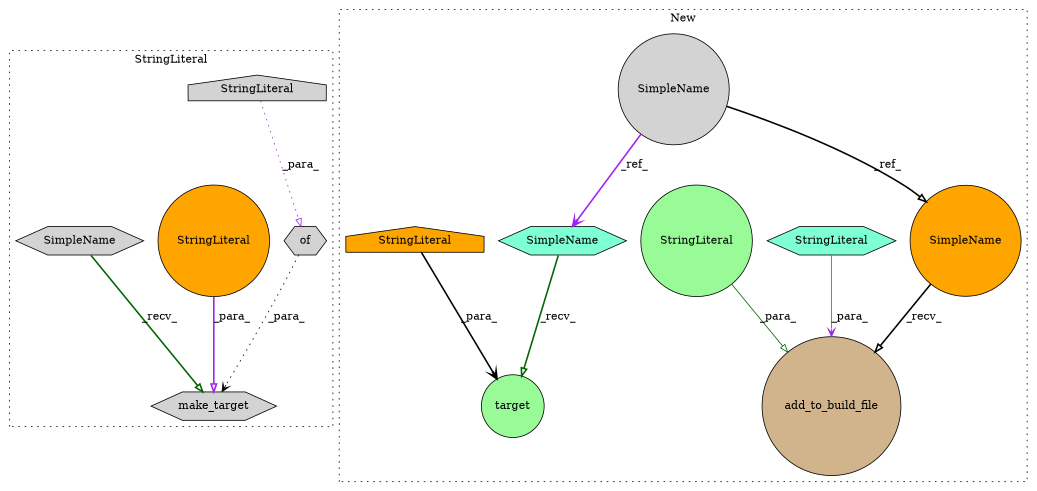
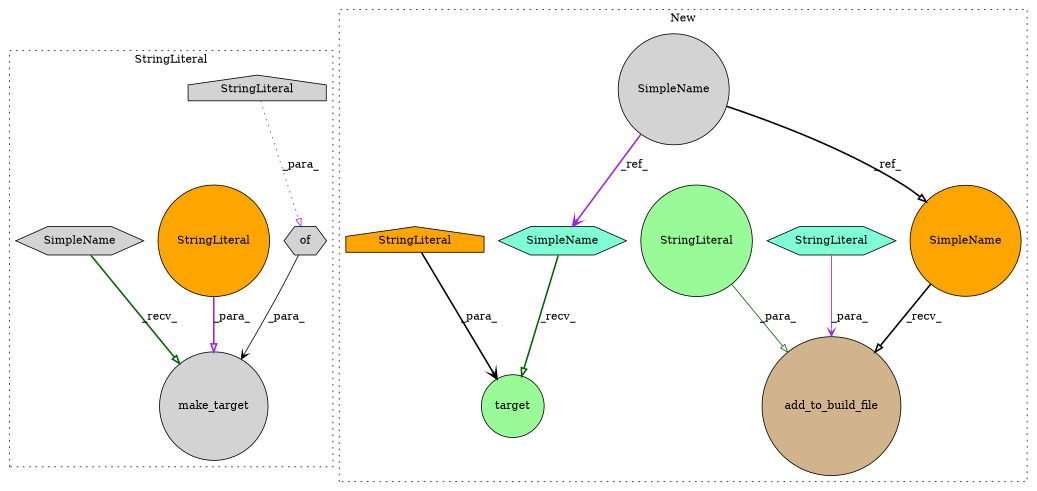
edge "of" -> "make_target": style dotted -> solid
node "make_target": shape hexagon -> circle
